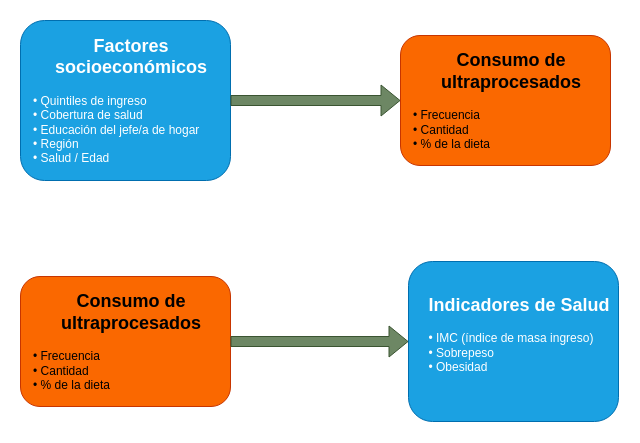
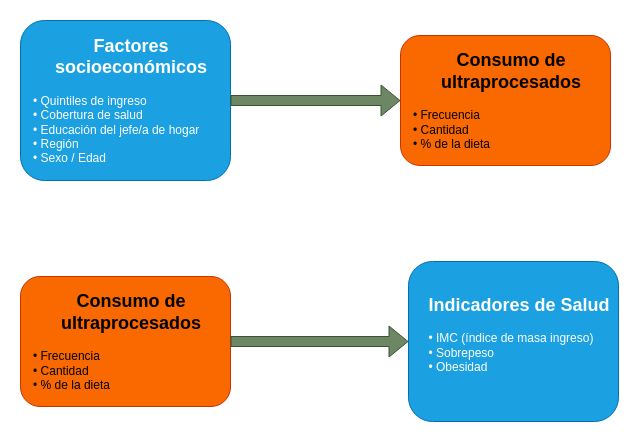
node "Factores socioeconómicos • Quintiles de ingreso • Cobertura de salud • Educación del jefe/a de hogar • Región • Salud / Edad": label "Factores socioeconómicos • Quintiles de ingreso • Cobertura de salud • Educación del jefe/a de hogar • Región • Salud / Edad" -> "Factores socioeconómicos • Quintiles de ingreso • Cobertura de salud • Educación del jefe/a de hogar • Región • Sexo / Edad"
